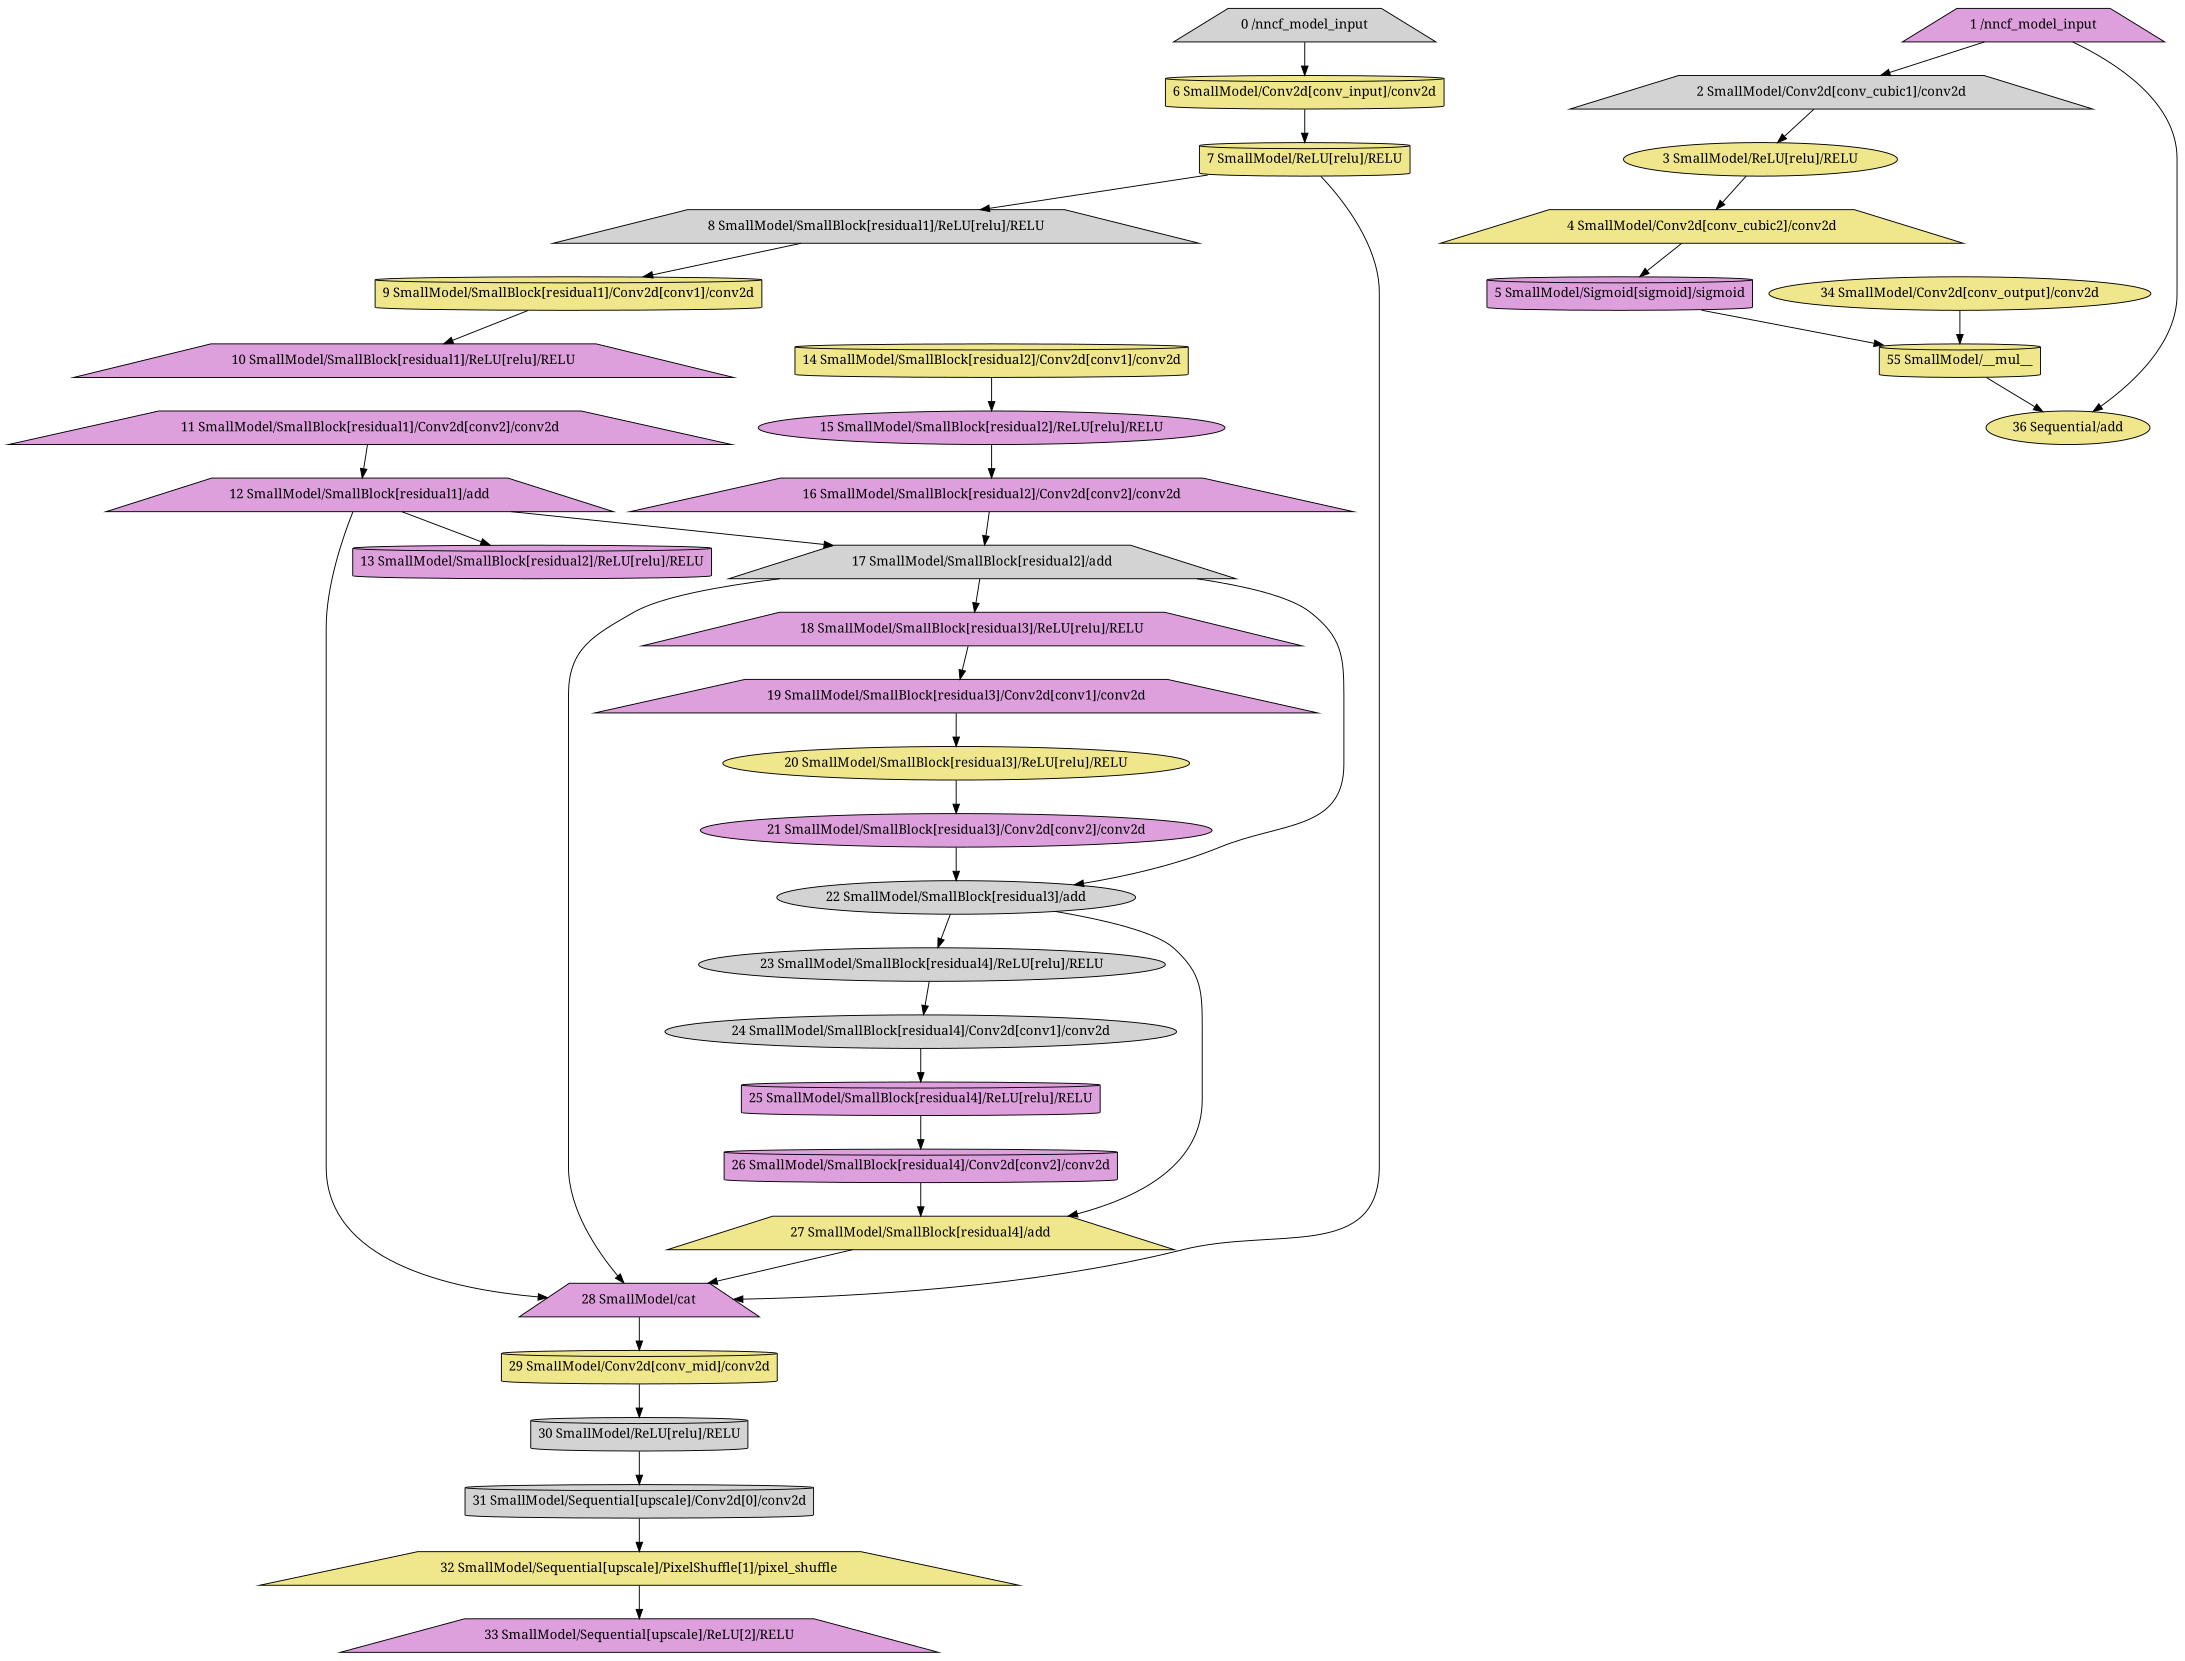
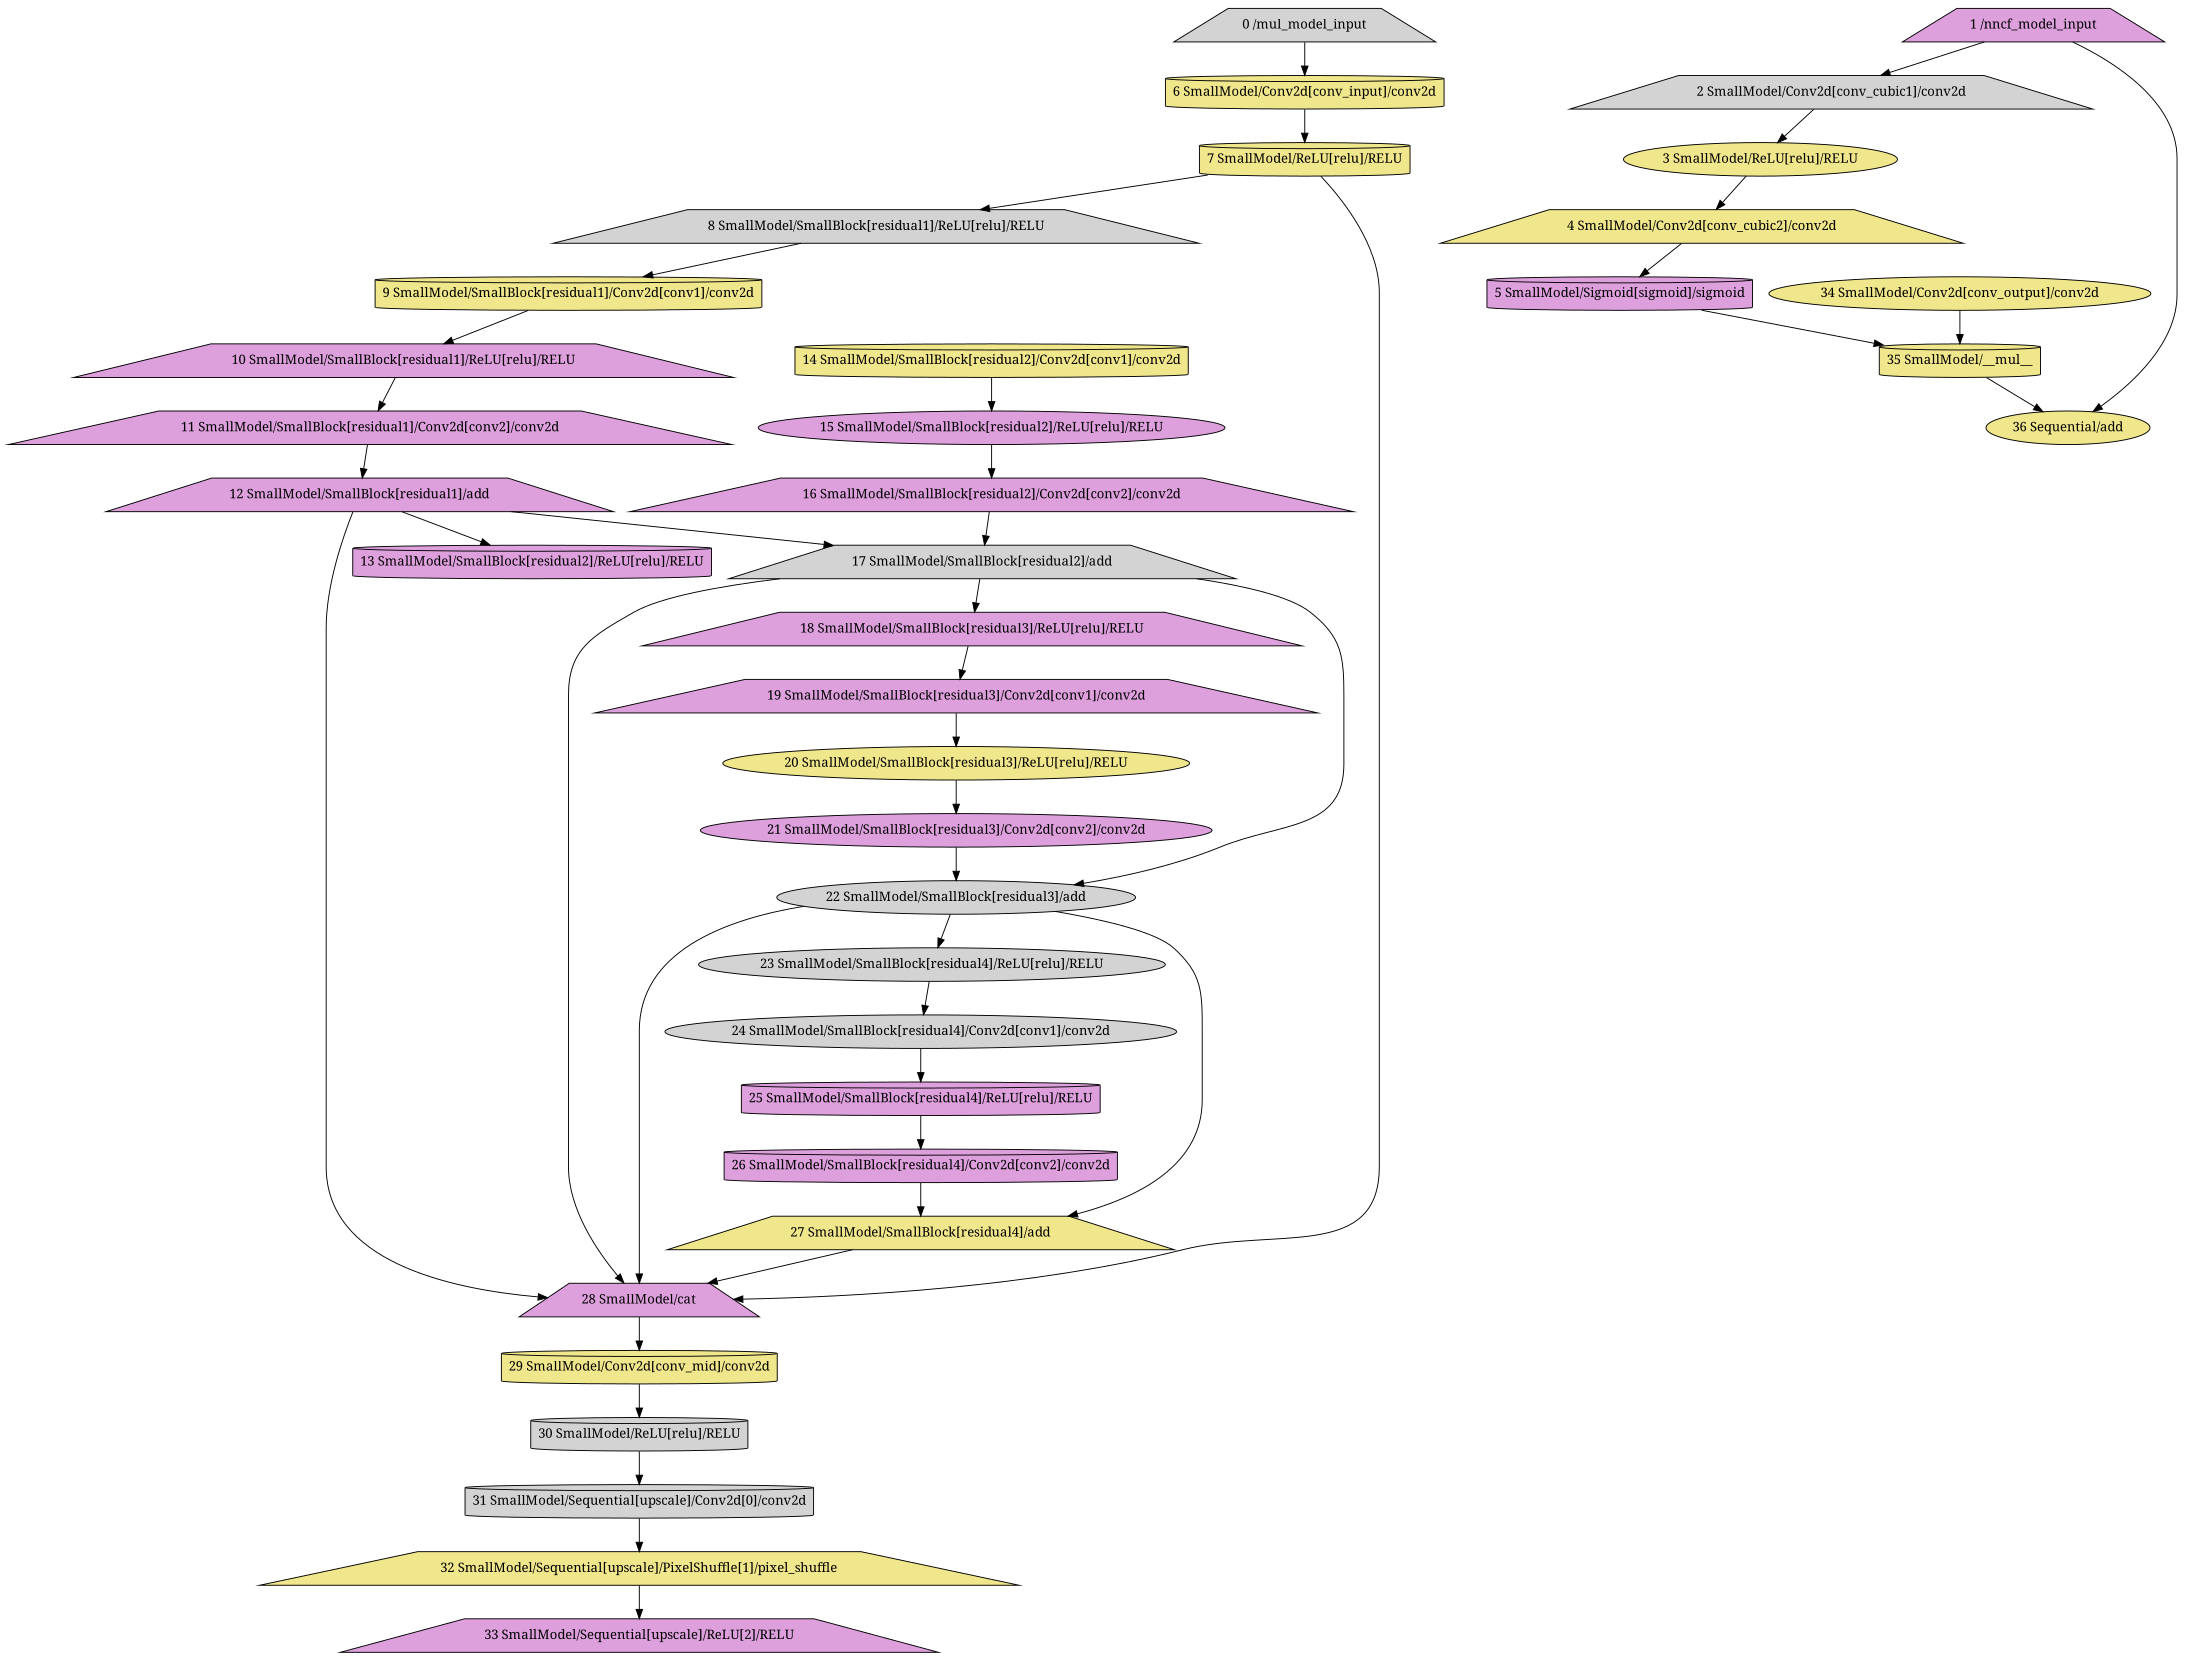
node "0 /nncf_model_input": label "0 /nncf_model_input" -> "0 /mul_model_input"
node "55 SmallModel/__mul__": label "55 SmallModel/__mul__" -> "35 SmallModel/__mul__"
edge "10 SmallModel/SmallBlock[residual1]/ReLU[relu]/RELU" -> "11 SmallModel/SmallBlock[residual1]/Conv2d[conv2]/conv2d": added
edge "22 SmallModel/SmallBlock[residual3]/add" -> "28 SmallModel/cat": added
